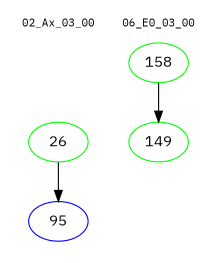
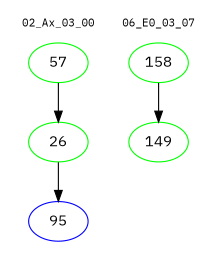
cluster "06_E0_03_00": label "06_E0_03_00" -> "06_E0_03_07"
node "57": added
